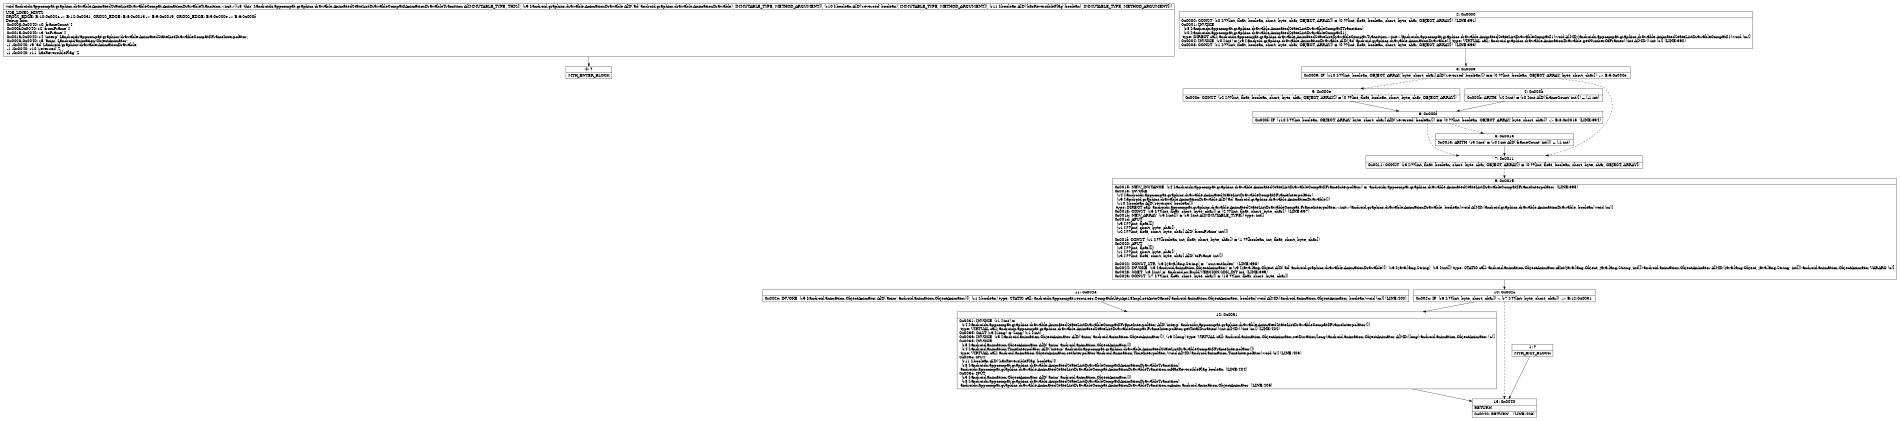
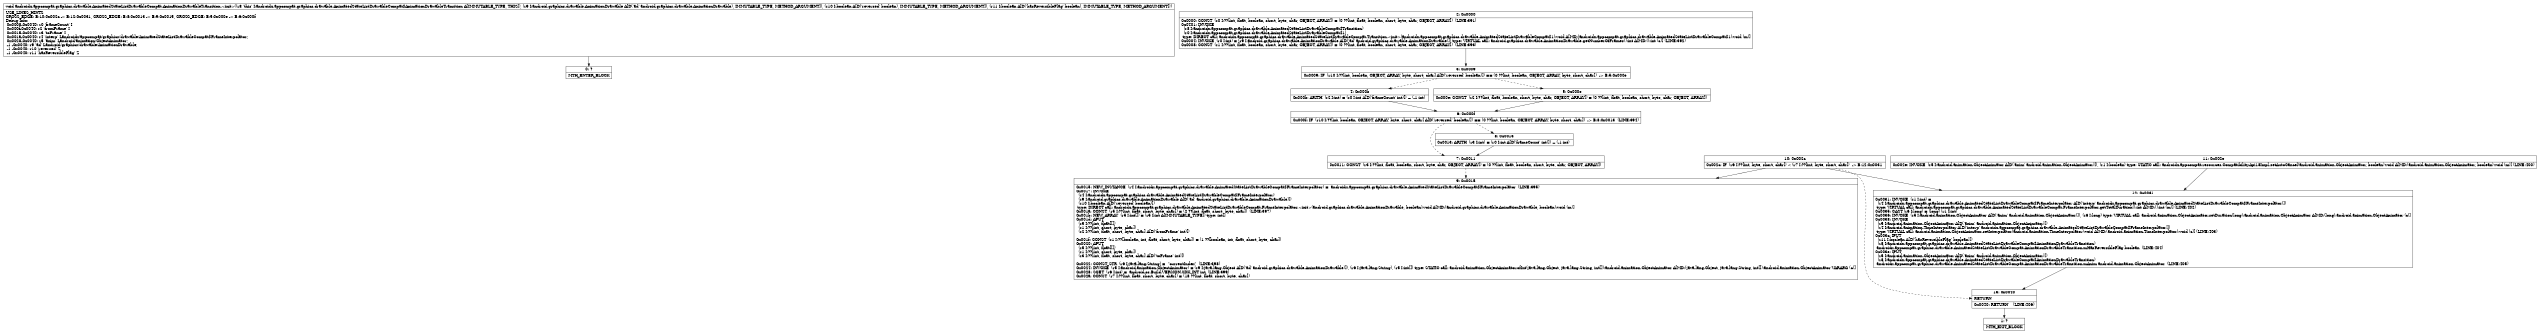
node "2: 0x0000": text "0x0001: INVOKE" -> "0x0401: INVOKE"
edge "3: 0x0009" -> "7: 0x0011": now "3: 0x0009" -> "4: 0x000b"
node "9: 0x0015": text "0x0013: INVOKE" -> "0x0017: INVOKE"
edge "9: 0x0015" -> "10: 0x002c": reversed
edge "1: ?" -> "13: 0x0040": reversed
